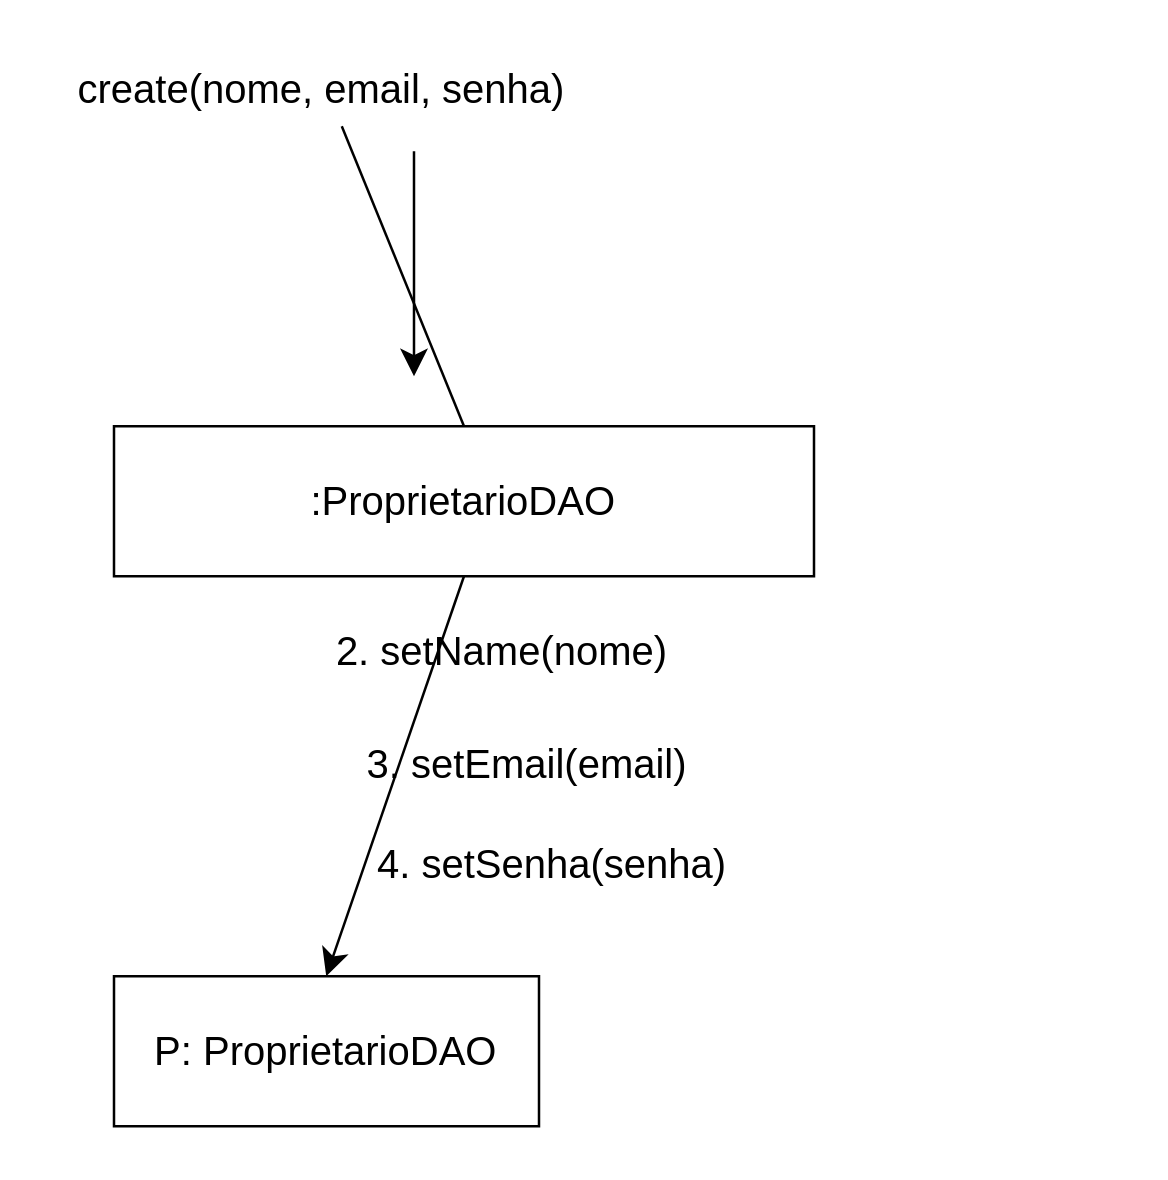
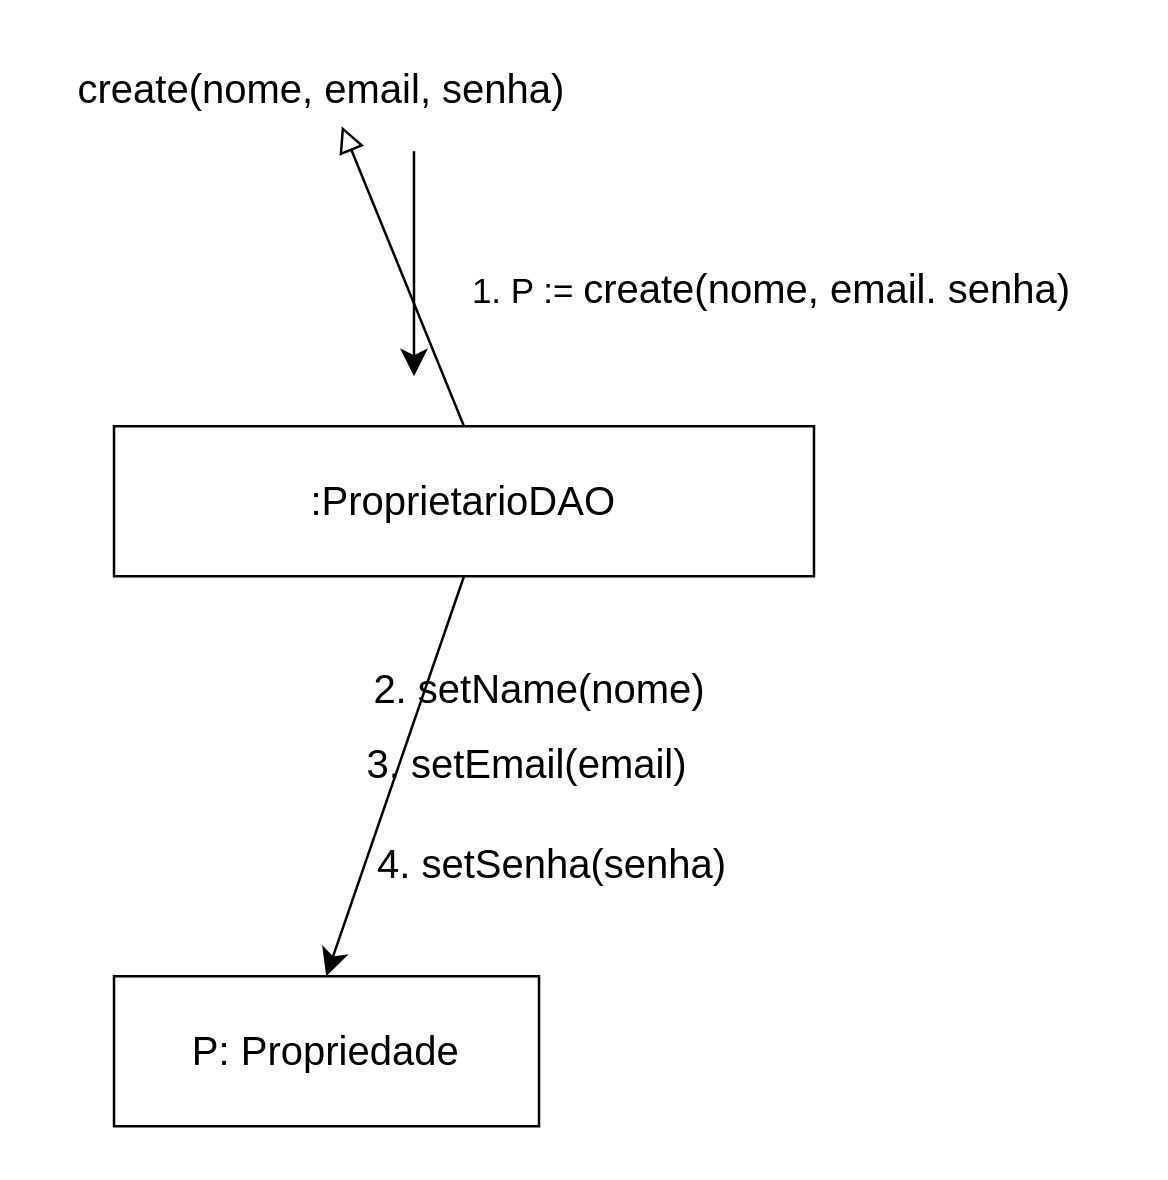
edge "create(nome, email, senha)" -- ":ProprietarioDAO": arrowhead none -> block
node "1. P := create(nome, email. senha)": added
node "2. setName(nome)": moved (501, 651) -> (539, 689)
node "P: ProprietarioDAO": label "P: ProprietarioDAO" -> "P: Propriedade"
